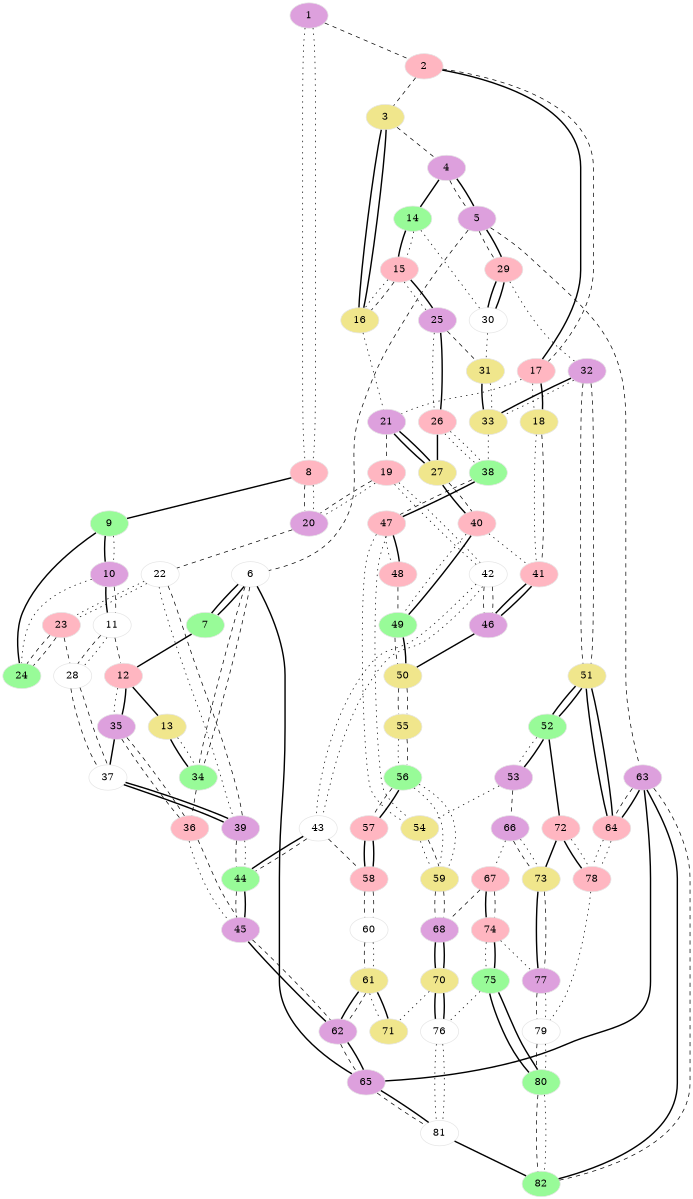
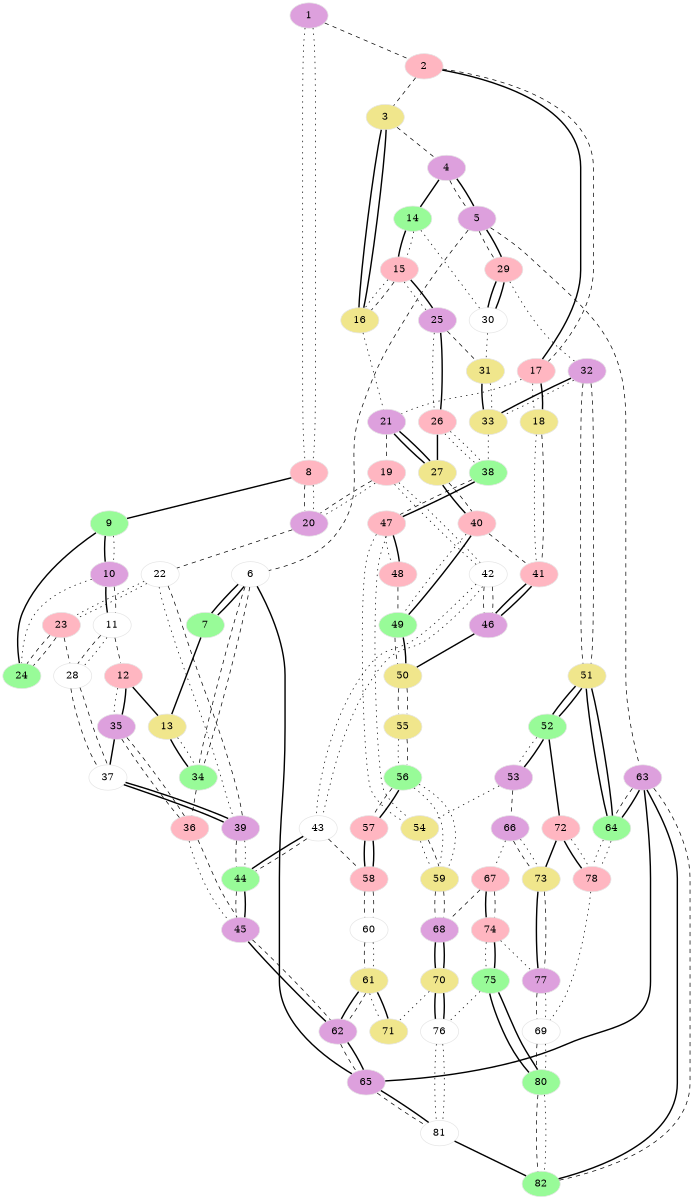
edge "40" -- "41": style dotted -> dashed
edge "7" -- "12": now "7" -- "13"
node "64": fillcolor lightpink -> palegreen
node "79": label "79" -> "69"
